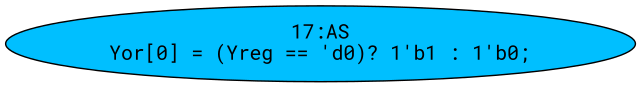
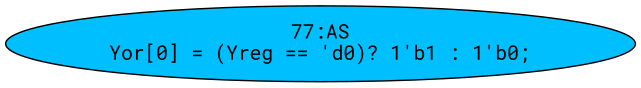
node "17:AS Yor[0] = (Yreg == 'd0)? 1'b1 : 1'b0;": label "17:AS Yor[0] = (Yreg == 'd0)? 1'b1 : 1'b0;" -> "77:AS Yor[0] = (Yreg == 'd0)? 1'b1 : 1'b0;"
